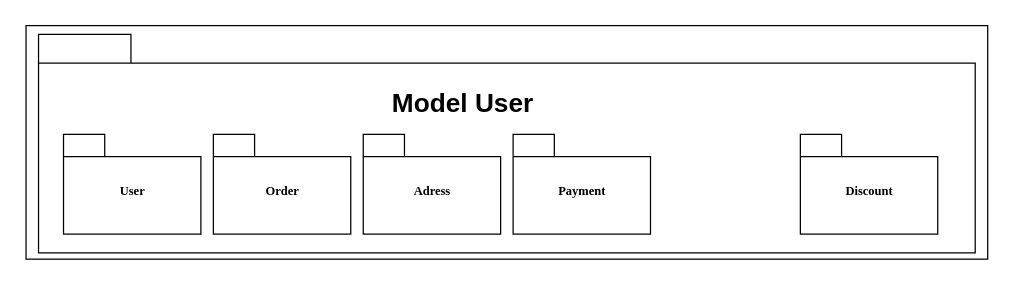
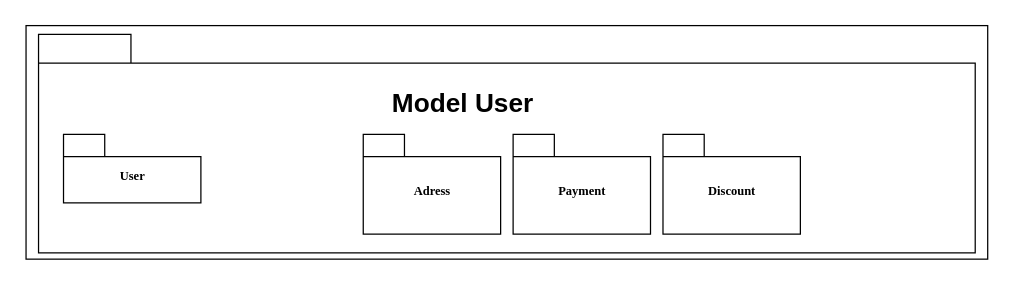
node "User": size 138x100 -> 138x69
node "Order": removed
node "Discount": moved (869, 184) -> (732, 184)
